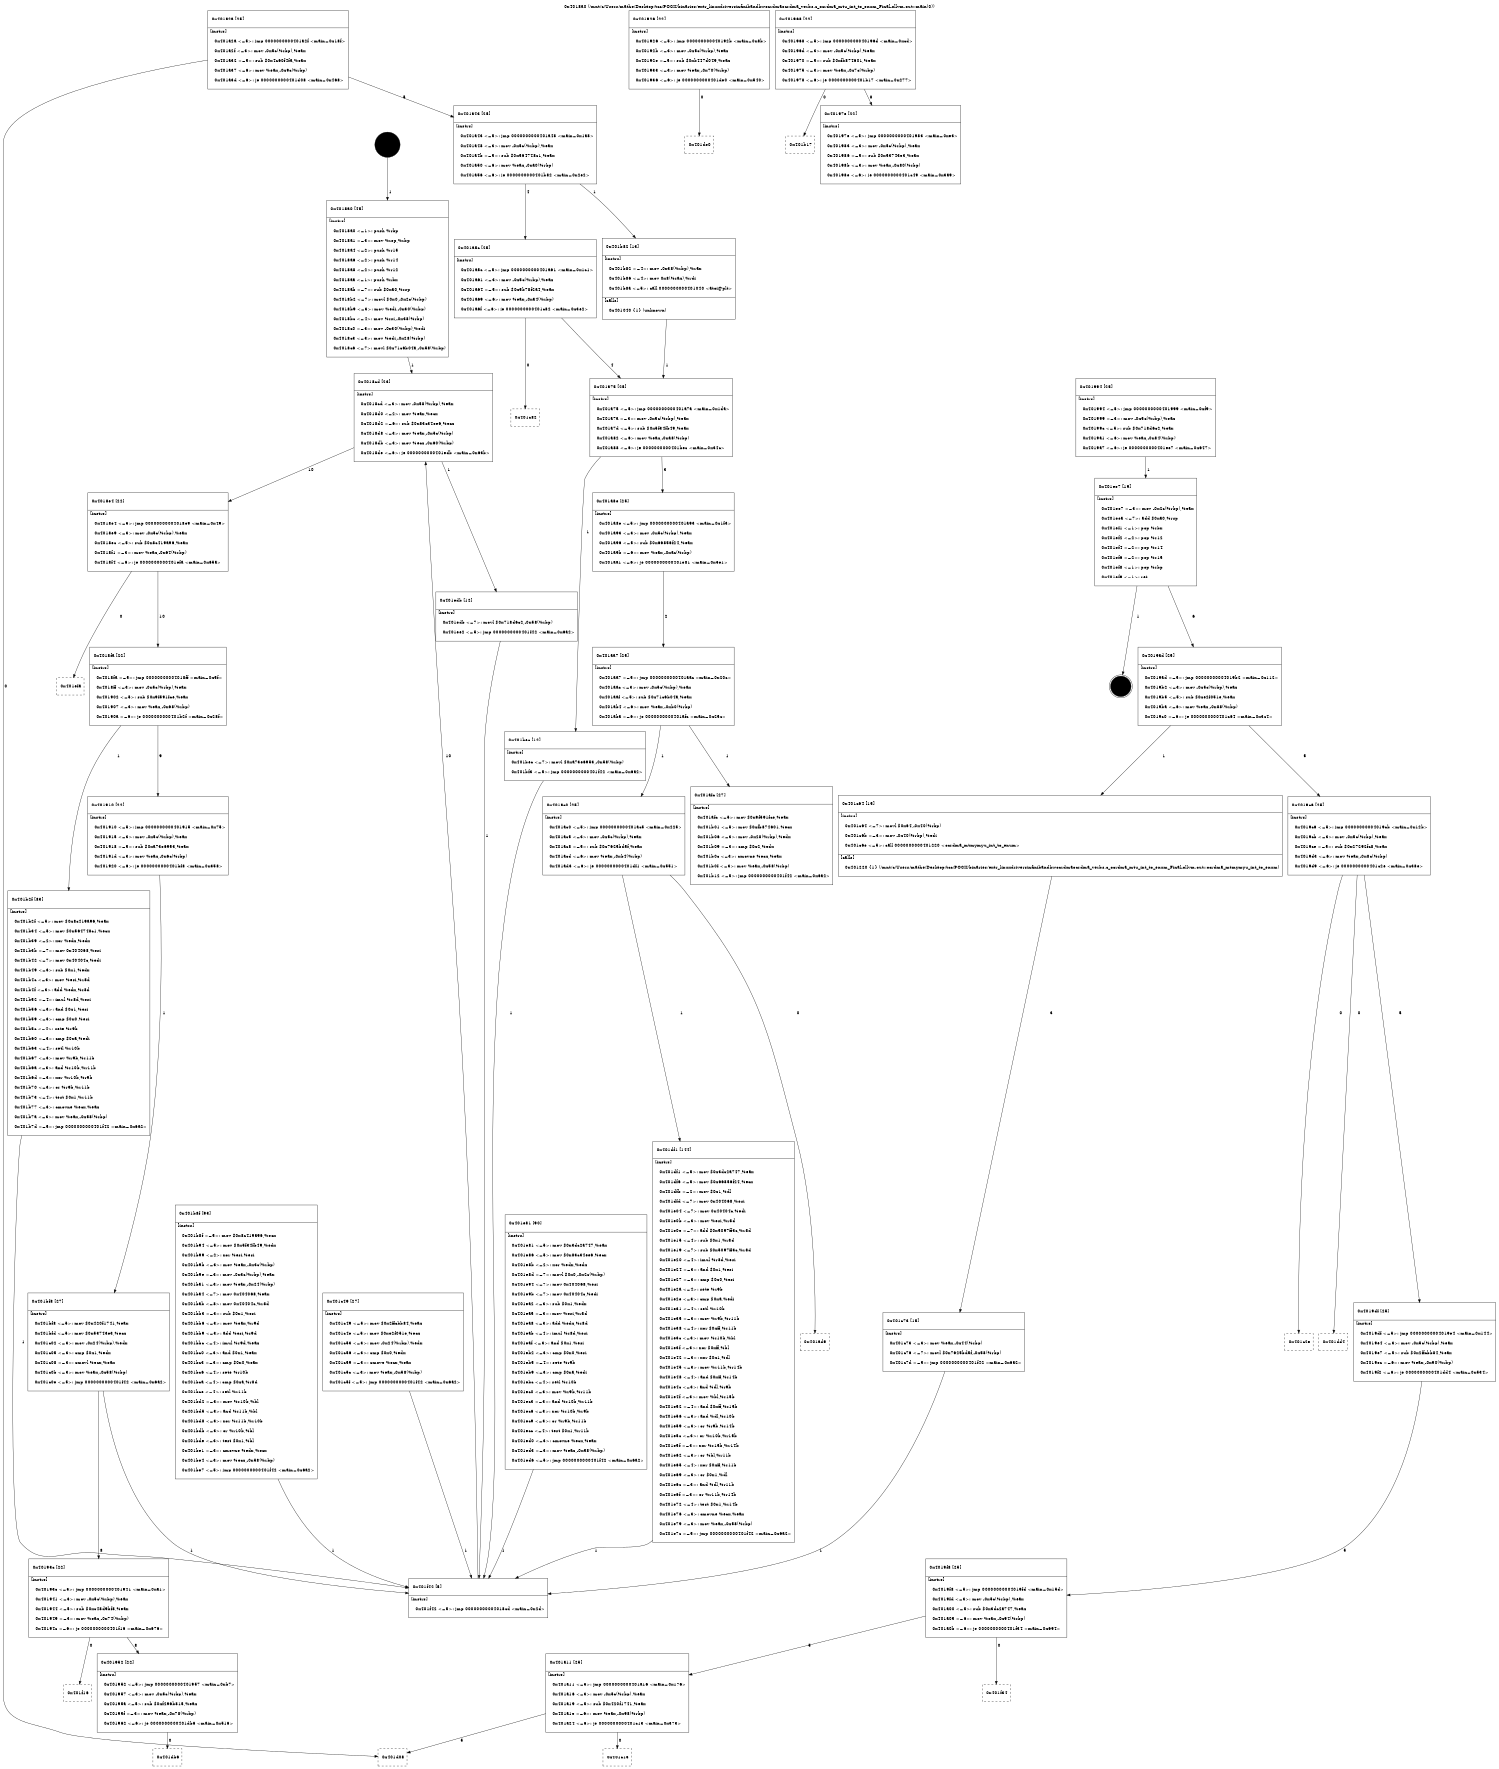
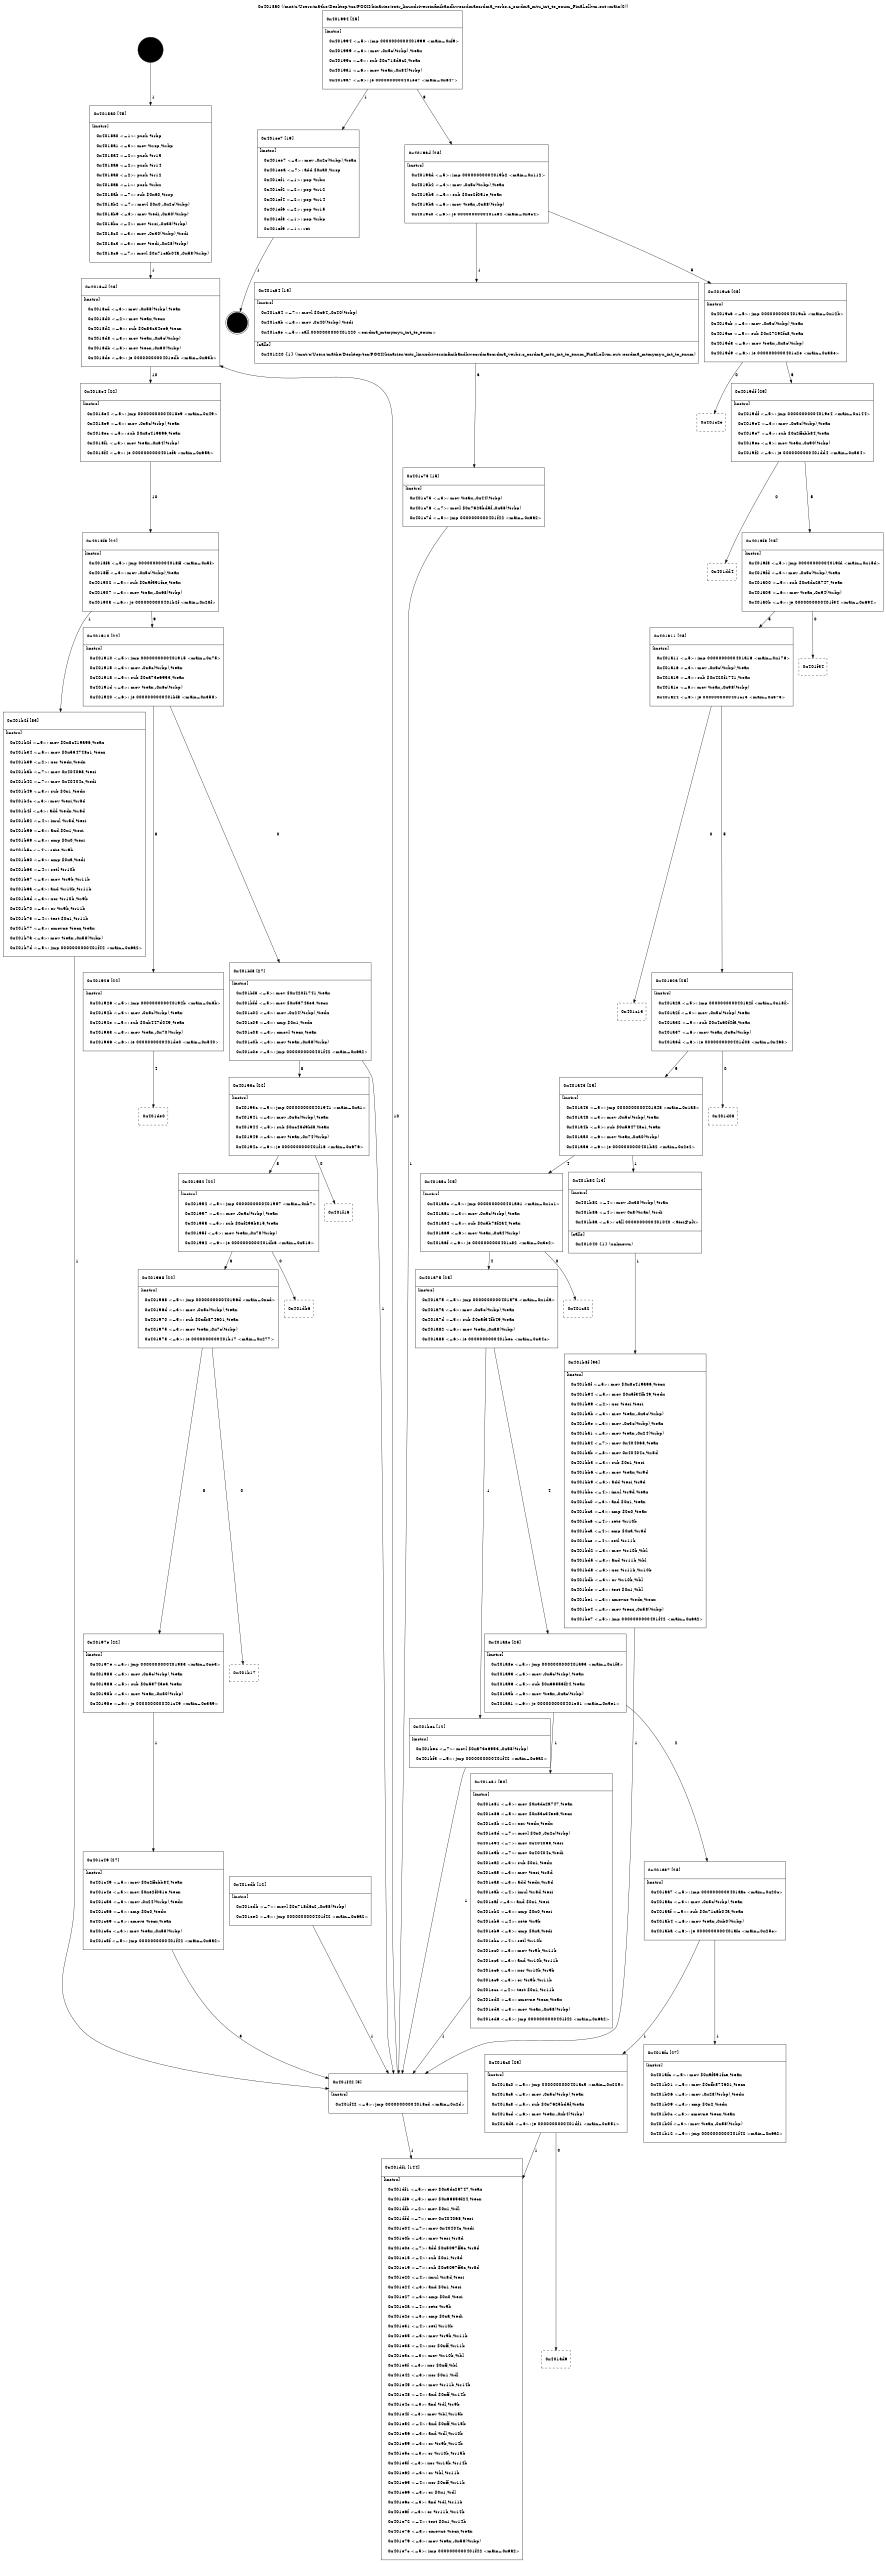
edge "0x401926 [22]" -> "0x401de0": label " 0" -> " 4"
edge "0x401b82 [13]" -> "0x401a75 [25]": now "0x401b82 [13]" -> "0x401b8f [93]"
edge "0x401a75 [25]" -> "0x401a8e [25]": label " 3" -> " 4"
edge "0x4018cd [23]" -> "0x401edb [12]": removed, label "1"
edge "0x401ee7 [19]" -> "0x4019ad [25]": now "0x401994 [25]" -> "0x4019ad [25]"
node "0x401efa": removed
edge "0x401910 [22]" -> "0x401926 [22]": added, label "8"
edge "0x401910 [22]" -> "0x401bf8 [27]": label " 1" -> " 0"
edge "0x4019c6 [25]" -> "0x401dd4": now "0x4019df [25]" -> "0x401dd4"
edge "0x401952 [22]" -> "0x401968 [22]": added, label "8"
edge "0x401c49 [27]" -> "0x401f42 [5]": label " 1" -> " 3"
edge "0x401df1 [144]" -> "0x401f42 [5]": reversed
edge "0x401a11 [25]" -> "0x401d08": now "0x401a11 [25]" -> "0x401a2a [25]"
edge "0x401a8e [25]" -> "0x401e81 [90]": added, label "1"
edge "0x40197e [22]" -> "0x401c49 [27]": added, label "1"
